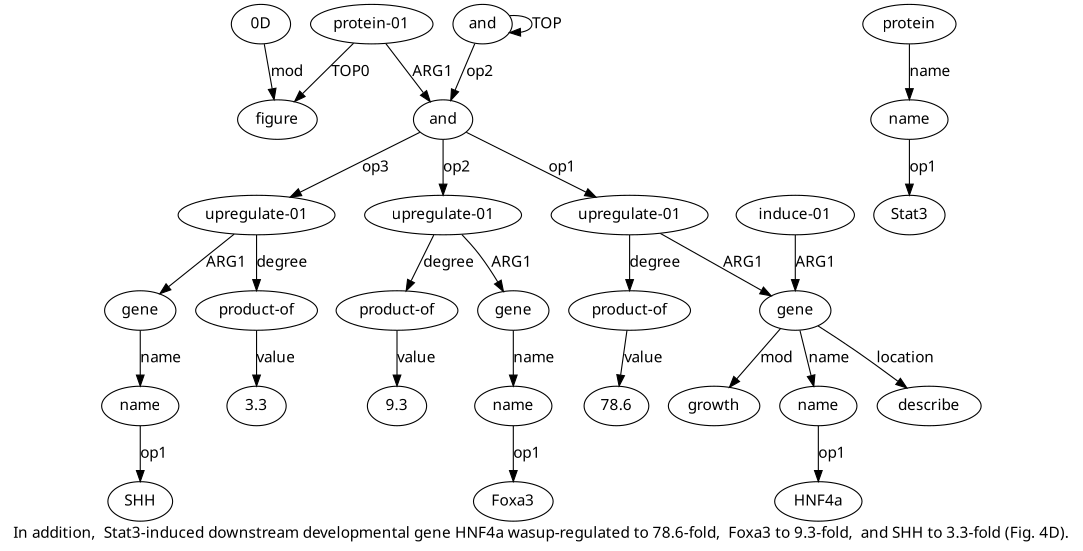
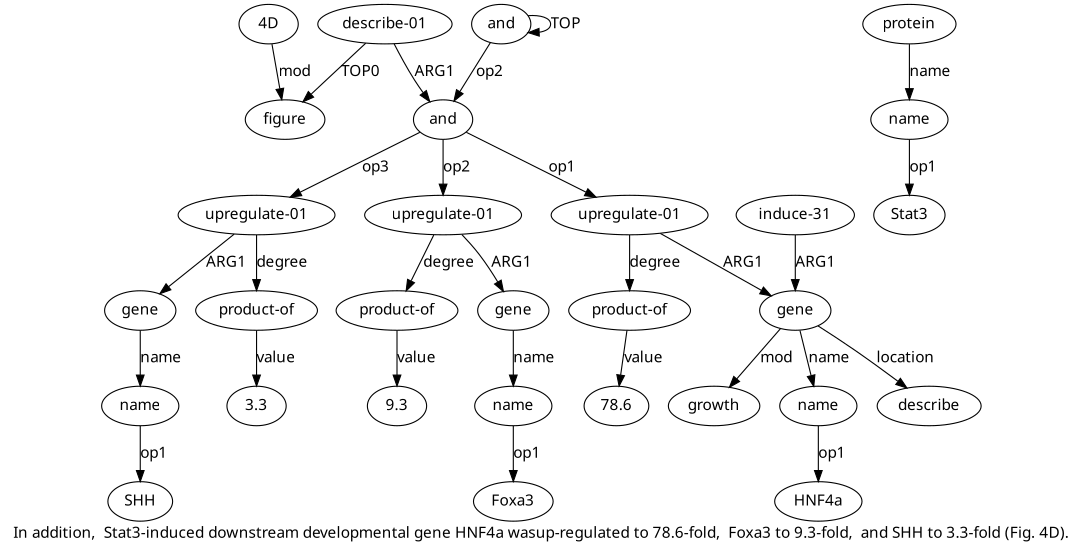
node "0D": label "0D" -> "4D"
node "protein-01": label "protein-01" -> "describe-01"
node "induce-01": label "induce-01" -> "induce-31"
